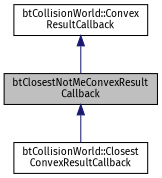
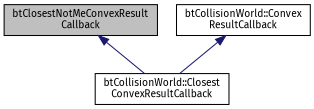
edge "btClosestNotMeConvexResult Callback" -> "btCollisionWorld::Convex ResultCallback": now "btCollisionWorld::Closest ConvexResultCallback" -> "btCollisionWorld::Convex ResultCallback"
